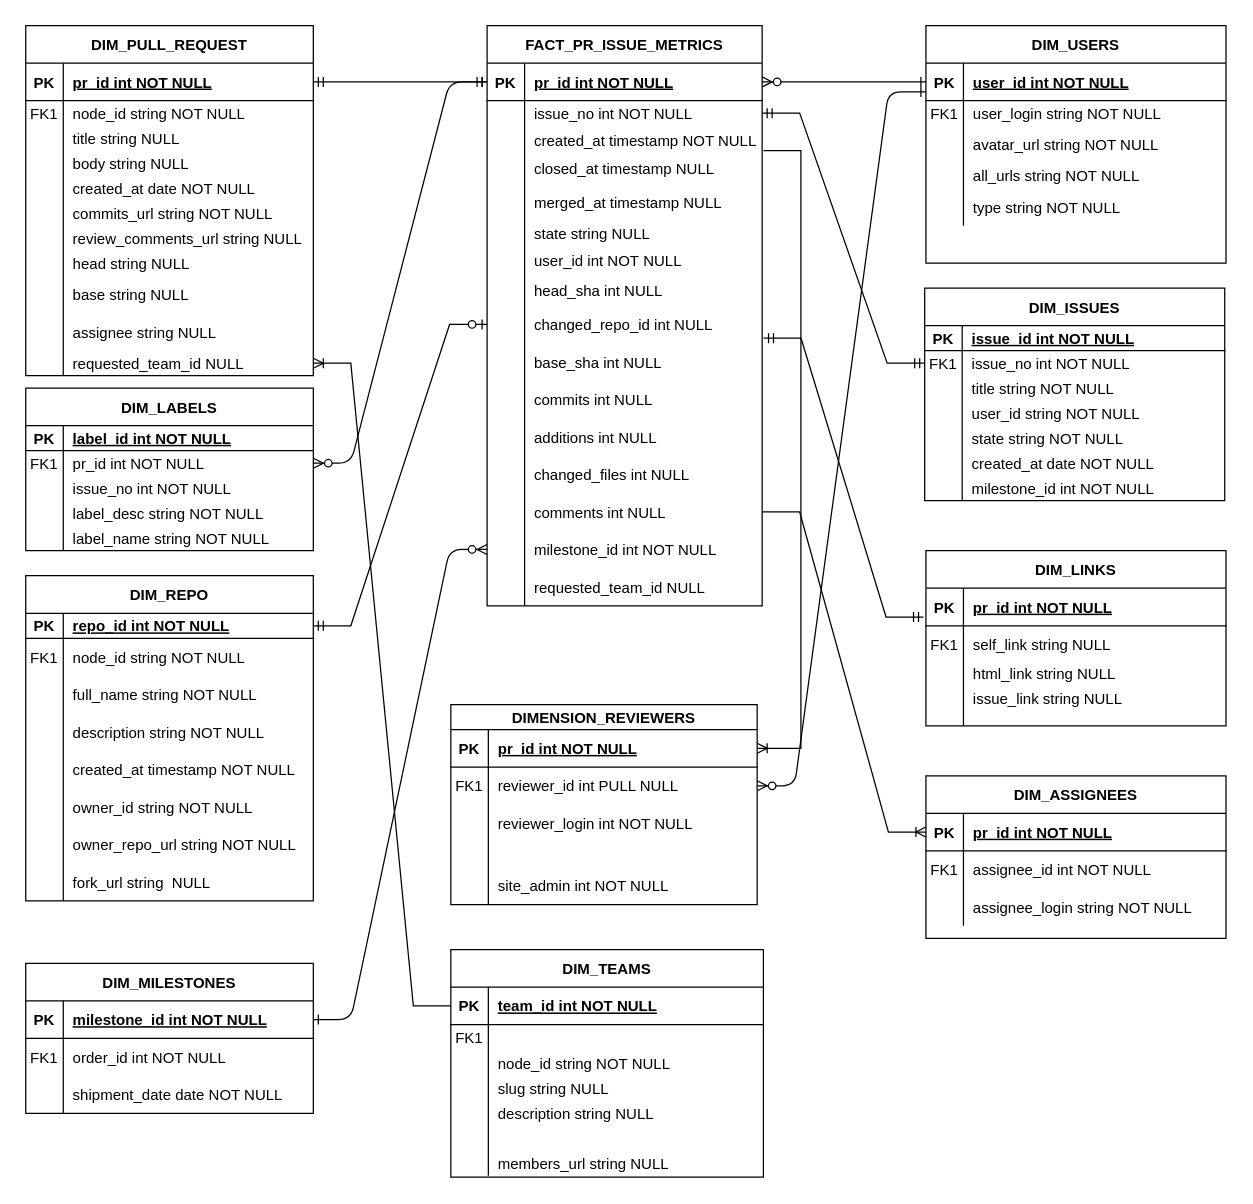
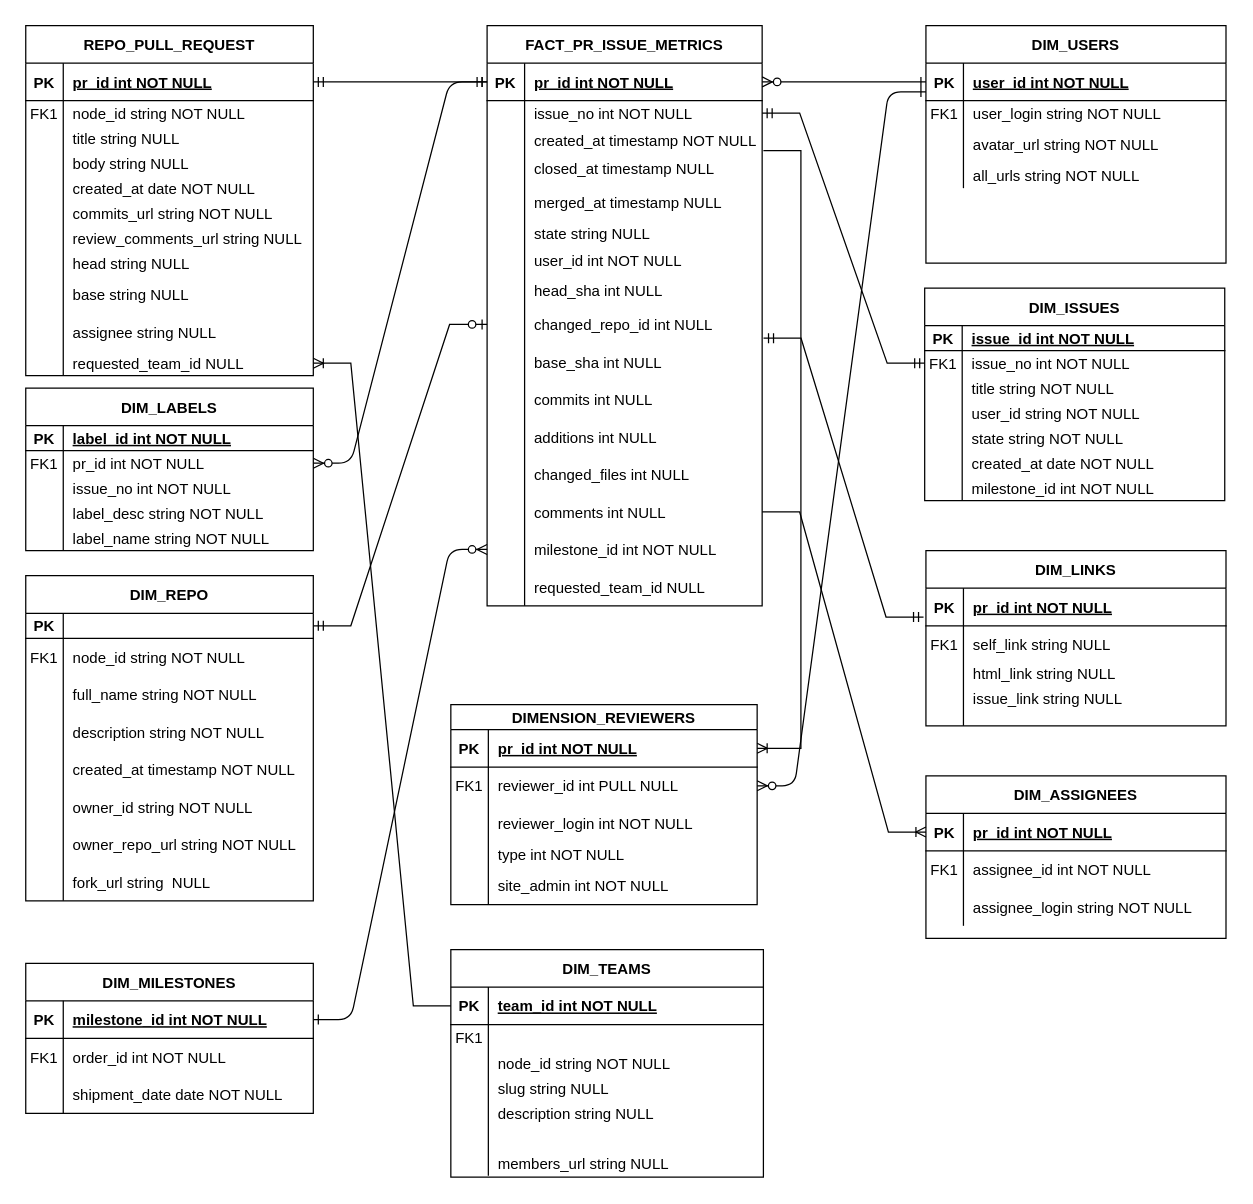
node "DIM_PULL_REQUEST": label "DIM_PULL_REQUEST" -> "REPO_PULL_REQUEST"
node "type string NOT NULL": removed
node "repo_id int NOT NULL": removed
node "type int NOT NULL": added
